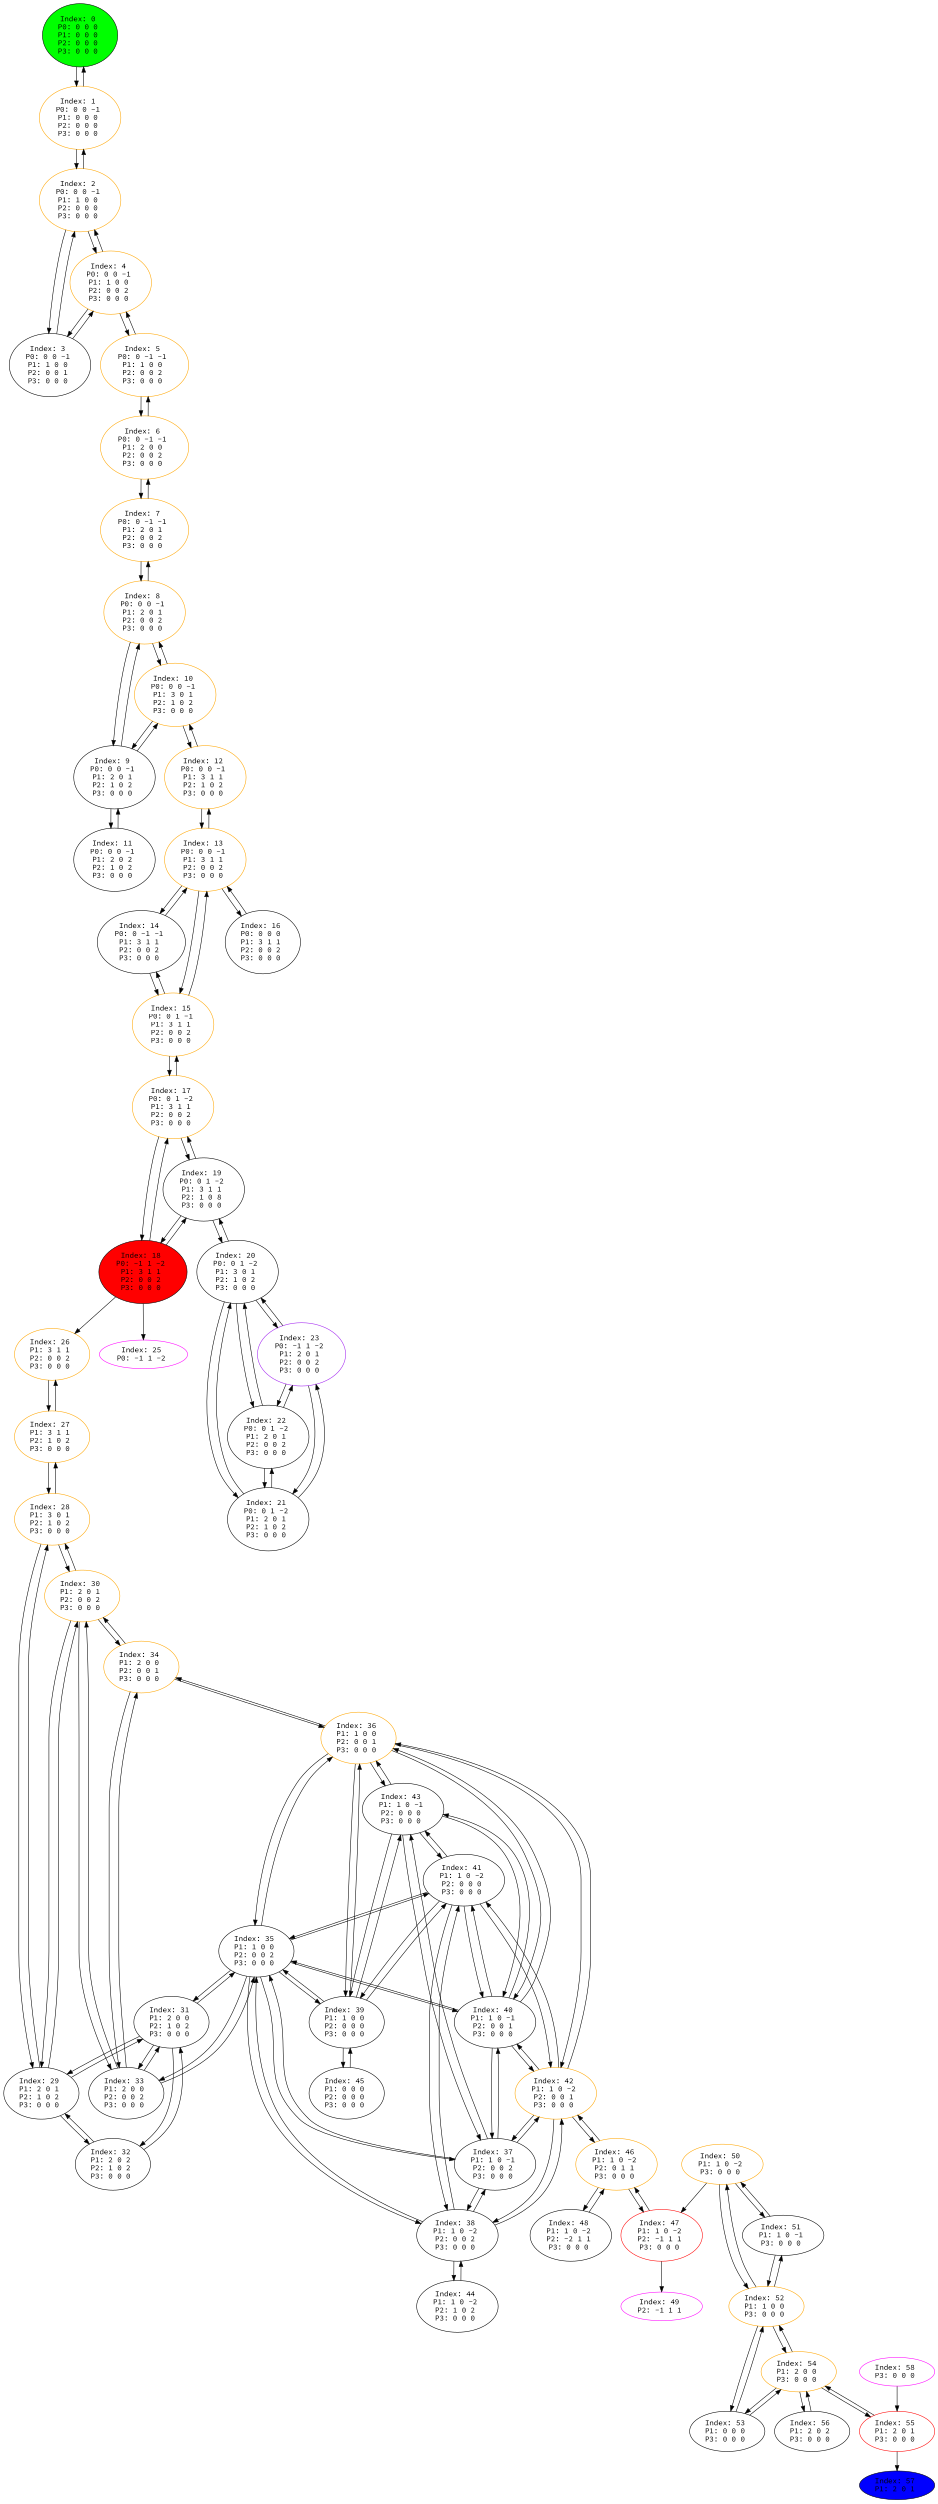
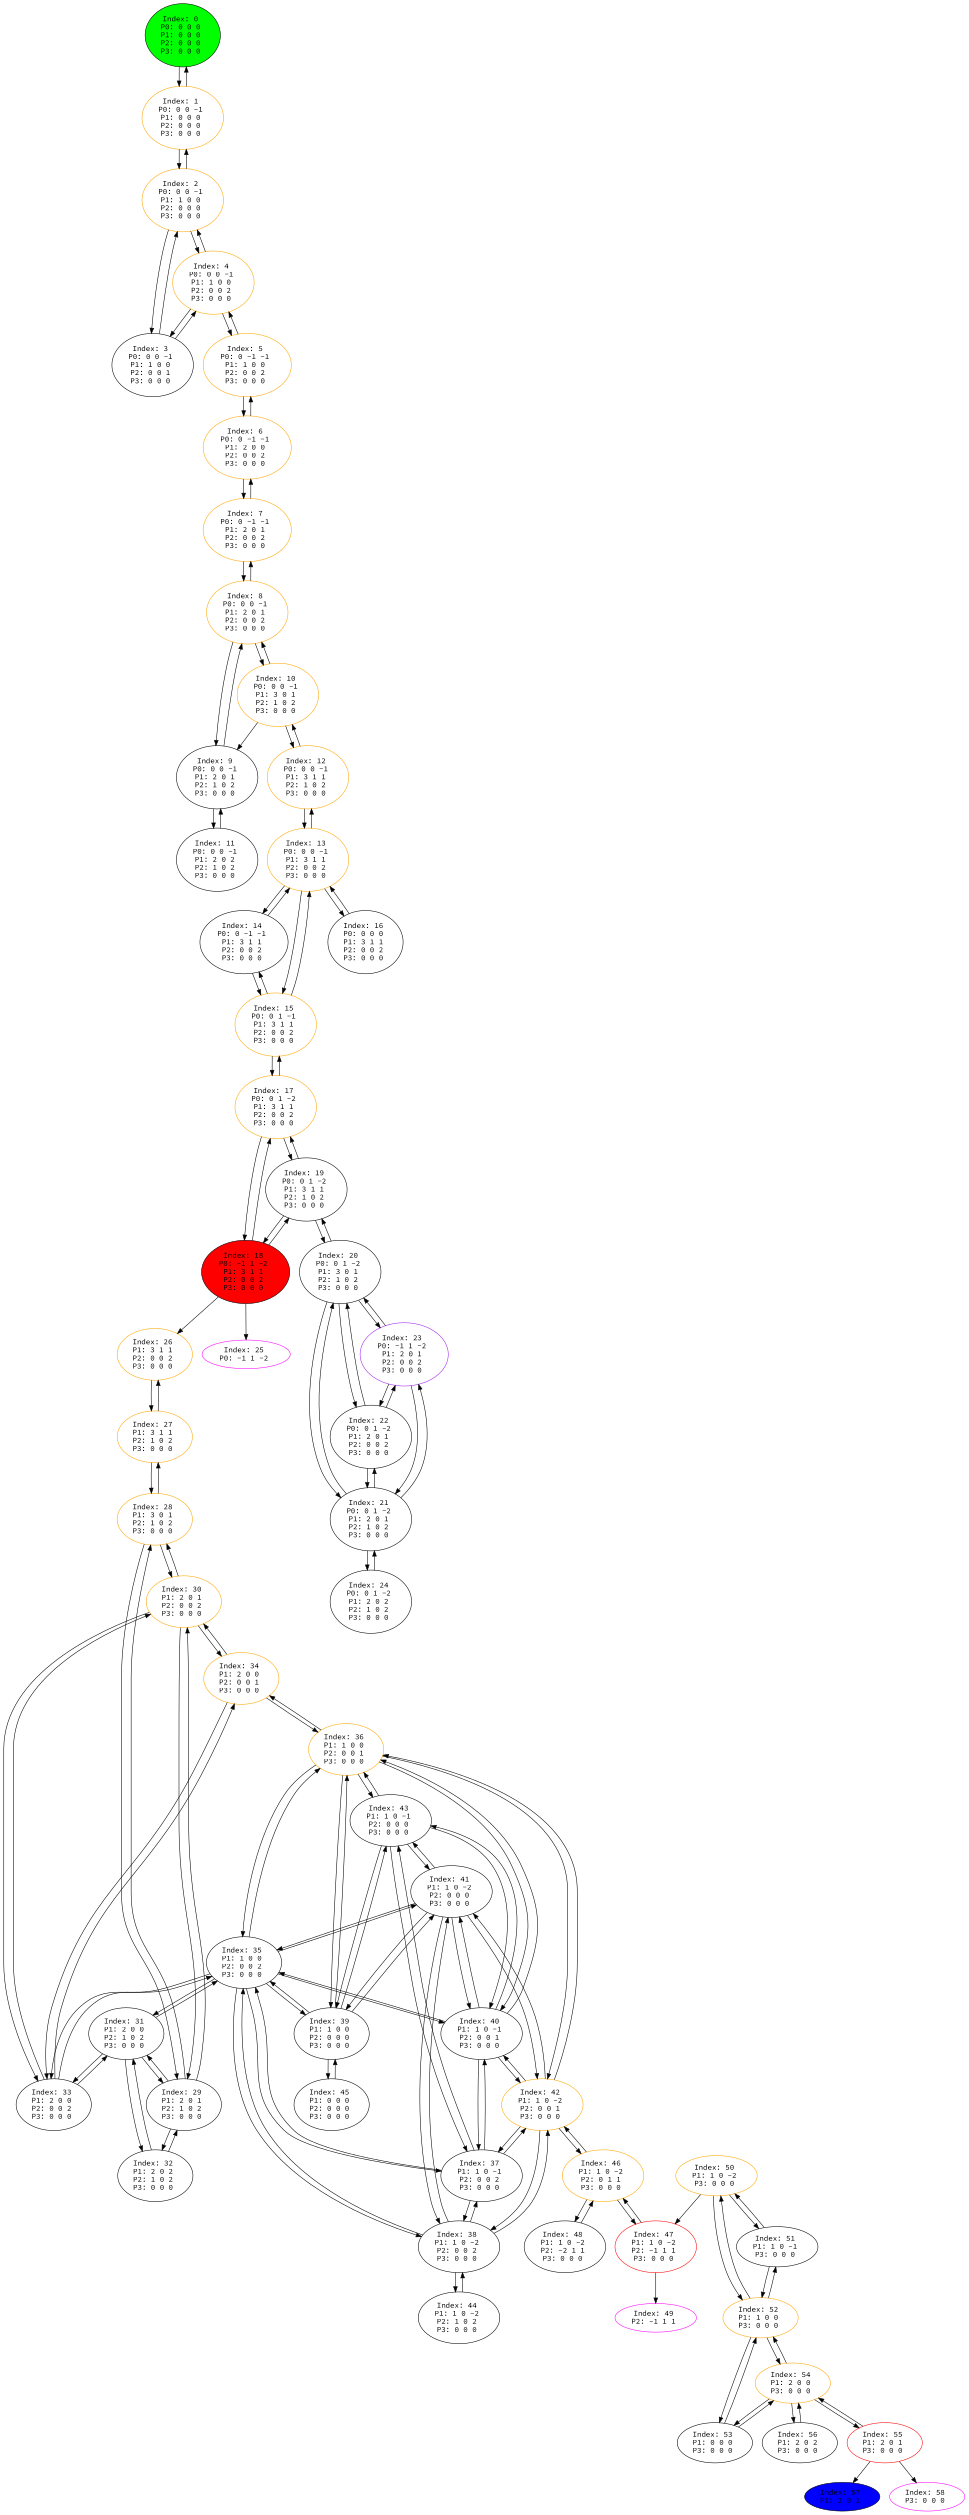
edge "Index: 9 P0: 0 0 -1 P1: 2 0 1 P2: 1 0 2 P3: 0 0 0" -> "Index: 10 P0: 0 0 -1 P1: 3 0 1 P2: 1 0 2 P3: 0 0 0": removed
node "Index: 19 P0: 0 1 -2 P1: 3 1 1 P2: 1 0 8 P3: 0 0 0": label "Index: 19 P0: 0 1 -2 P1: 3 1 1 P2: 1 0 8 P3: 0 0 0" -> "Index: 19 P0: 0 1 -2 P1: 3 1 1 P2: 1 0 2 P3: 0 0 0"
node "Index: 24 P0: 0 1 -2 P1: 2 0 2 P2: 1 0 2 P3: 0 0 0": added
edge "Index: 58 P3: 0 0 0" -> "Index: 55 P1: 2 0 1 P3: 0 0 0": reversed
